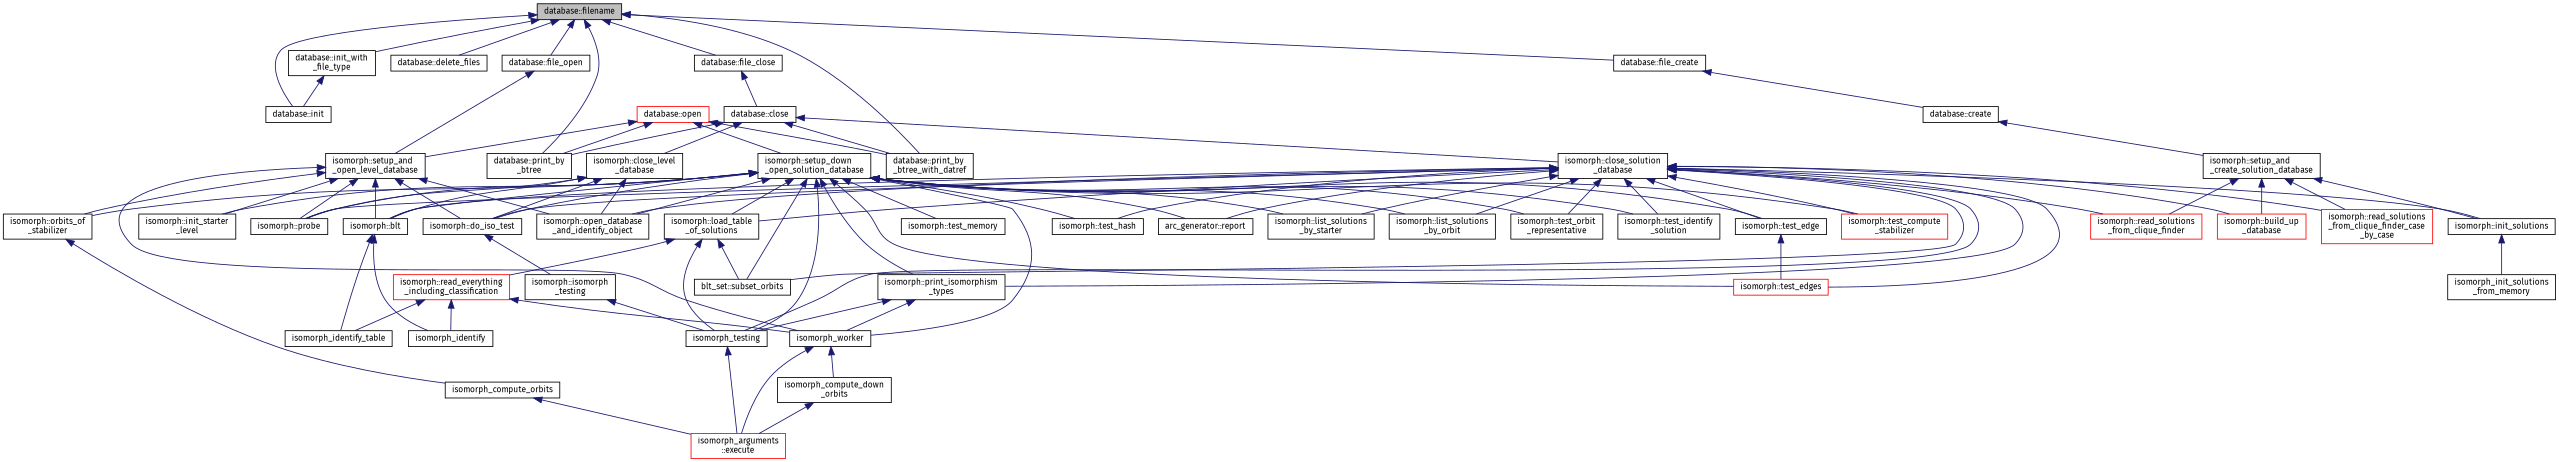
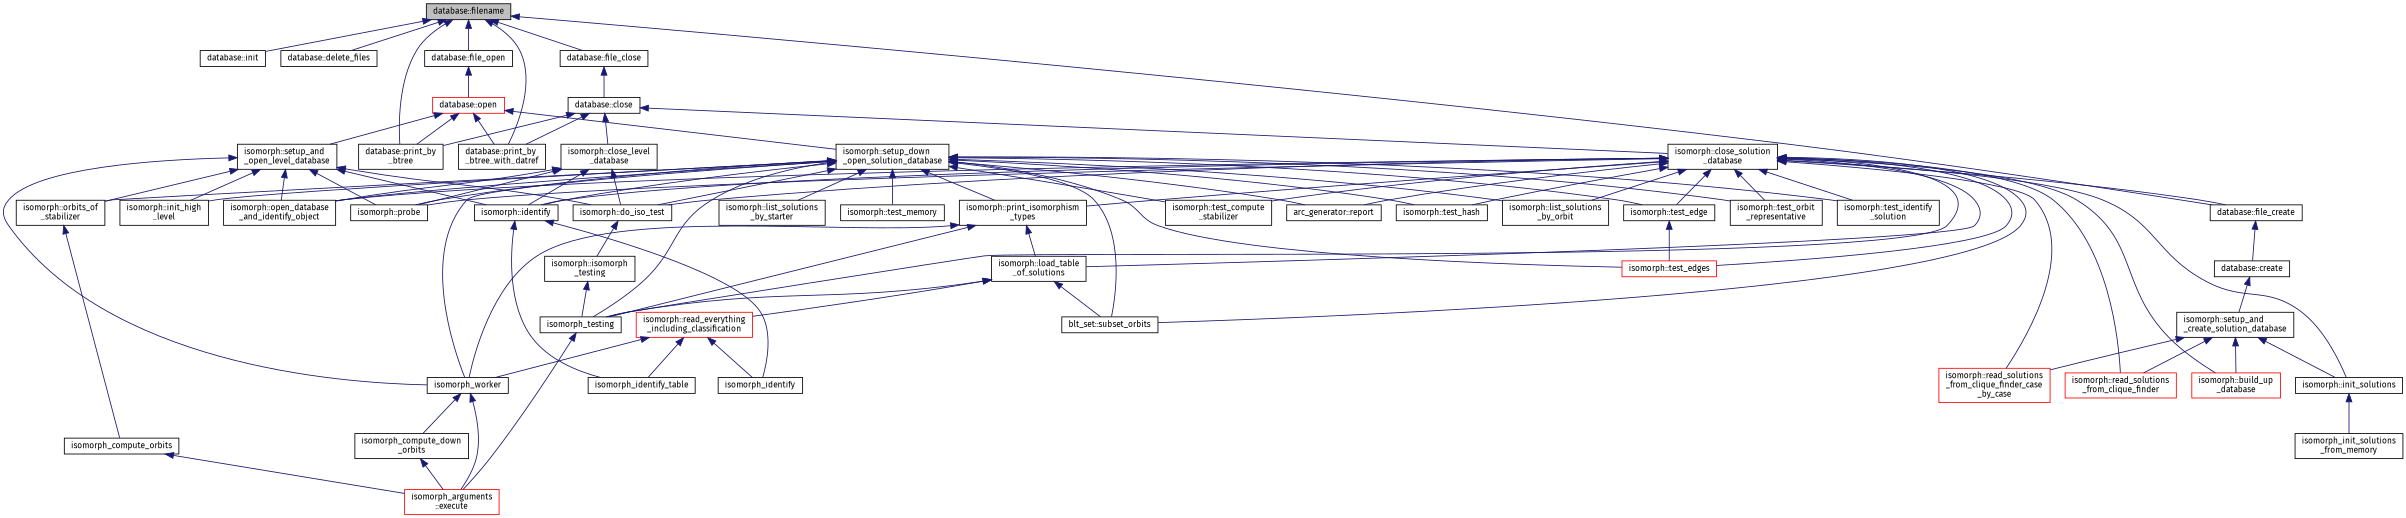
node "database::init_with _file_type": removed
edge "isomorph::setup_and _open_level_database" -> "database::file_open": now "database::open" -> "database::file_open"
edge "isomorph::list_solutions _by_starter" -> "isomorph::close_solution _database": now "database::file_create" -> "isomorph::close_solution _database"
edge "isomorph::load_table _of_solutions" -> "isomorph::setup_down _open_solution_database": now "isomorph::load_table _of_solutions" -> "isomorph::print_isomorphism _types"
node "isomorph::init_starter _level": label "isomorph::init_starter _level" -> "isomorph::init_high _level"
node "isomorph::blt": label "isomorph::blt" -> "isomorph::identify"
node "isomorph::test_compute _stabilizer": color red -> black
